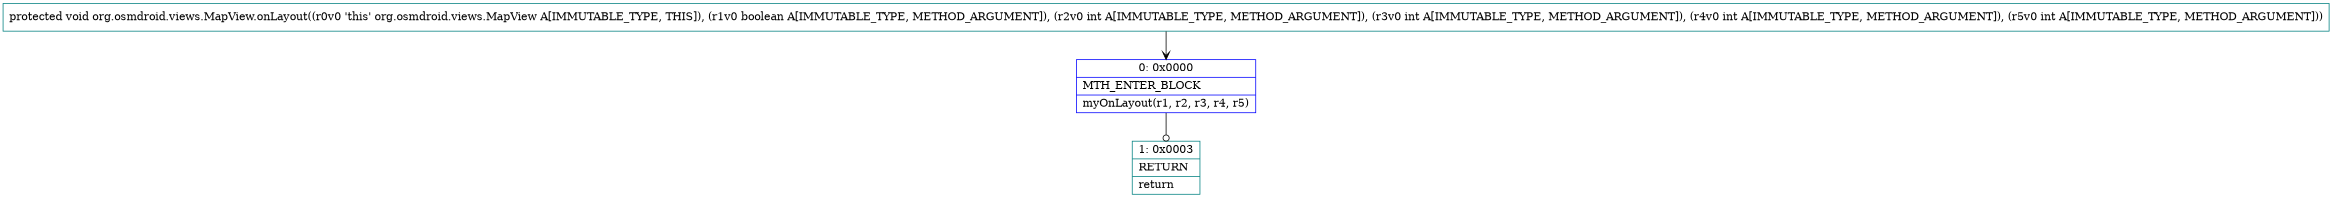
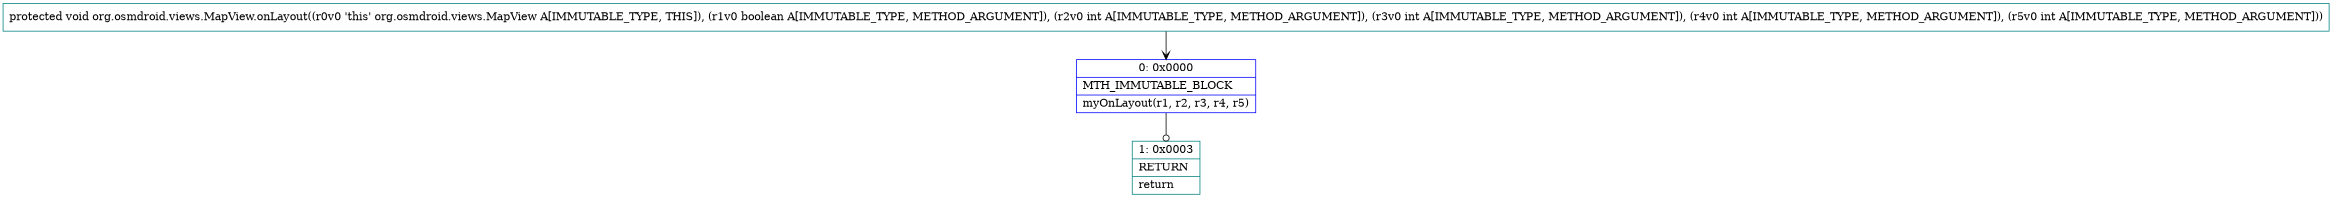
node "0: 0x0000": text "MTH_ENTER_BLOCK" -> "MTH_IMMUTABLE_BLOCK"
